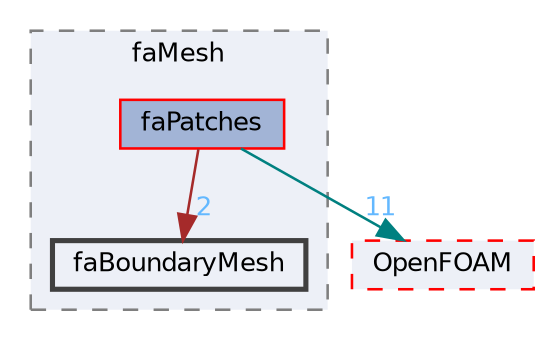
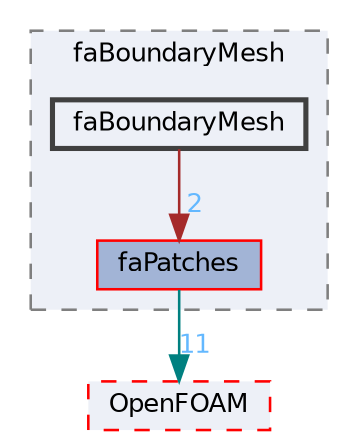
cluster "faMesh": label "faMesh" -> "faBoundaryMesh"
edge "faPatches" -> "faBoundaryMesh": reversed
